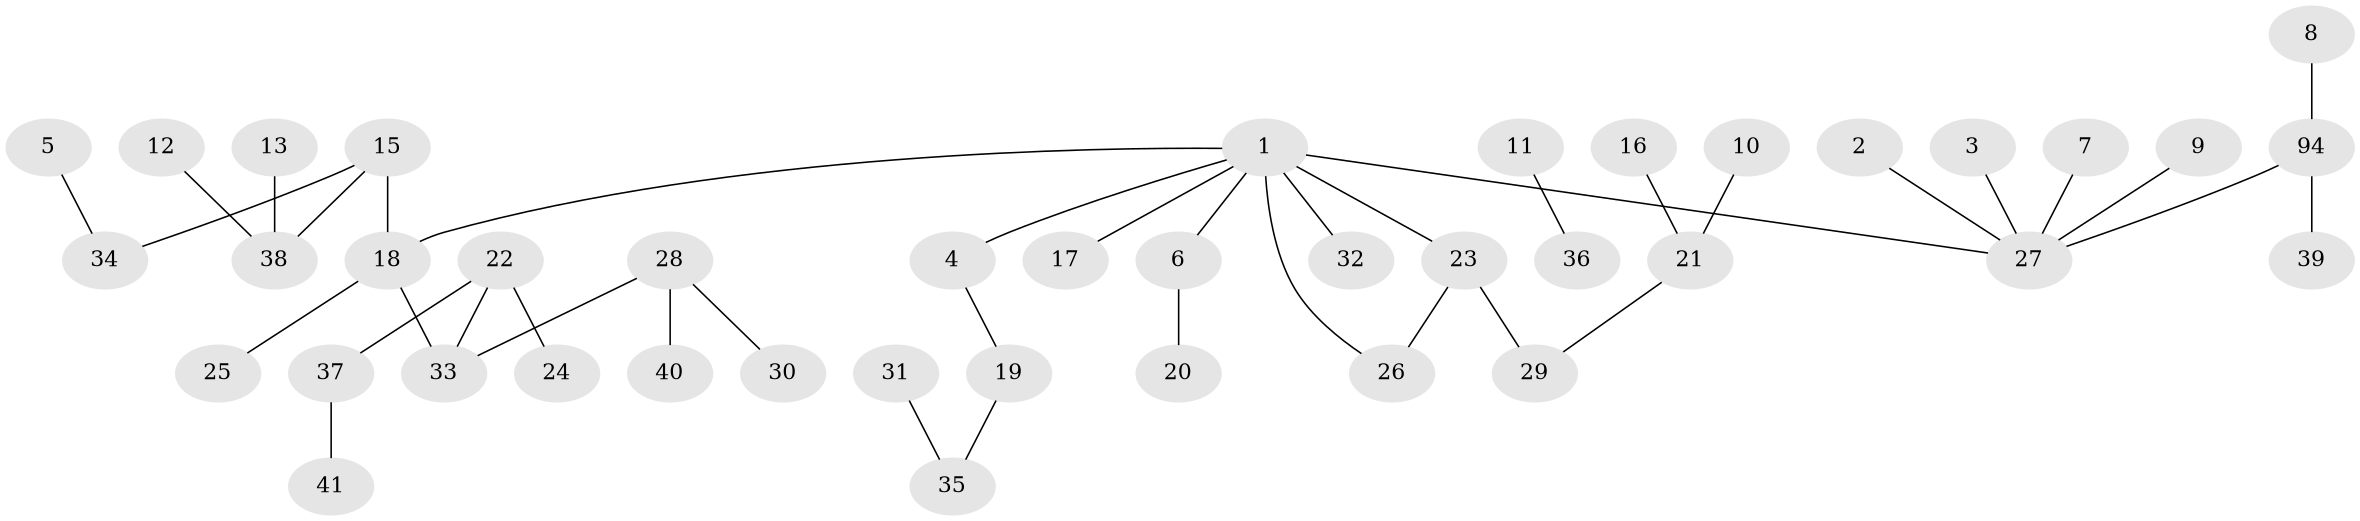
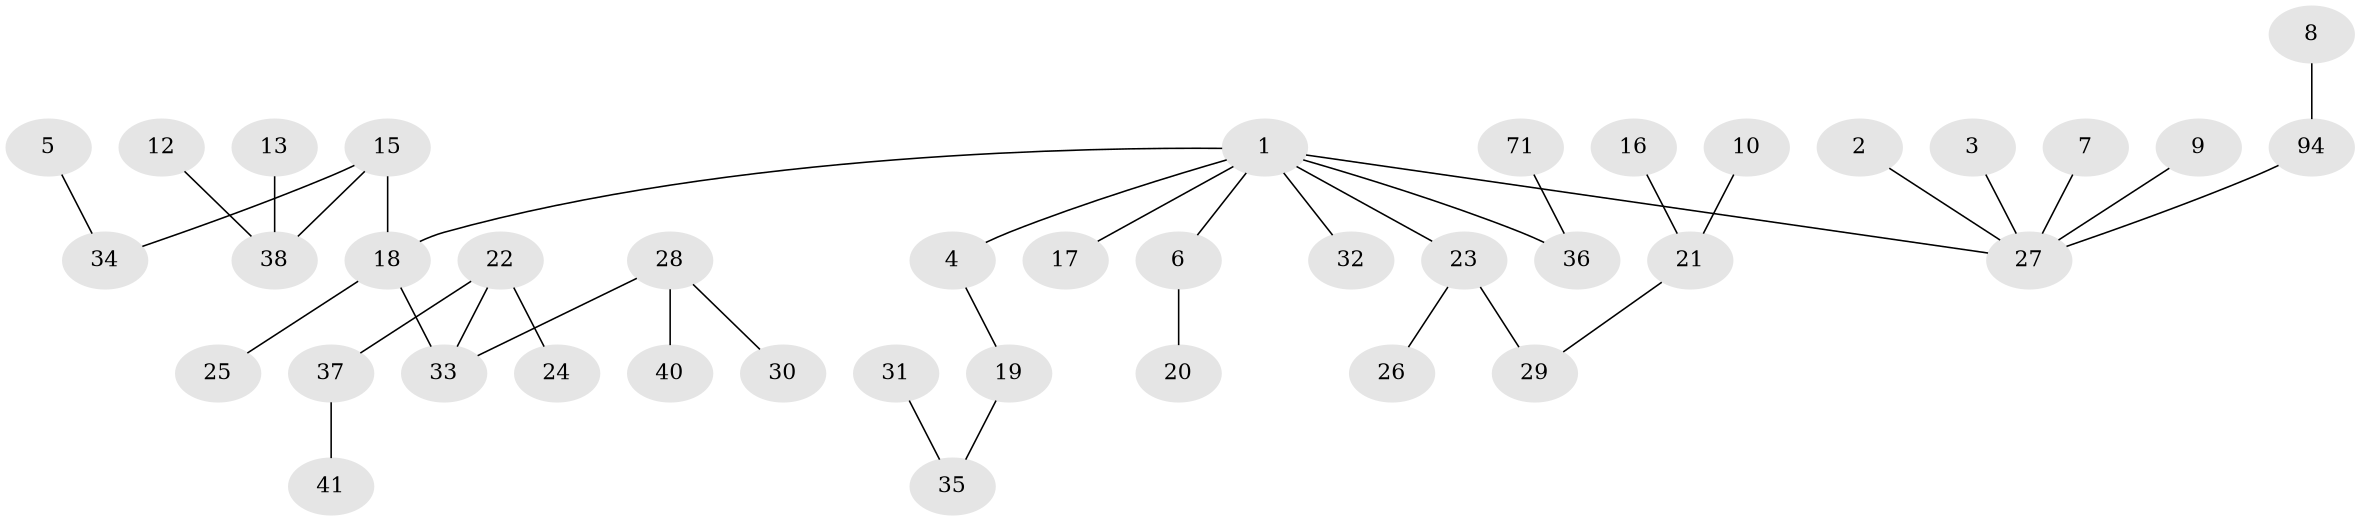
node "11": label "11" -> "71"
node "39": removed
edge "1" -- "26": now "1" -- "36"
